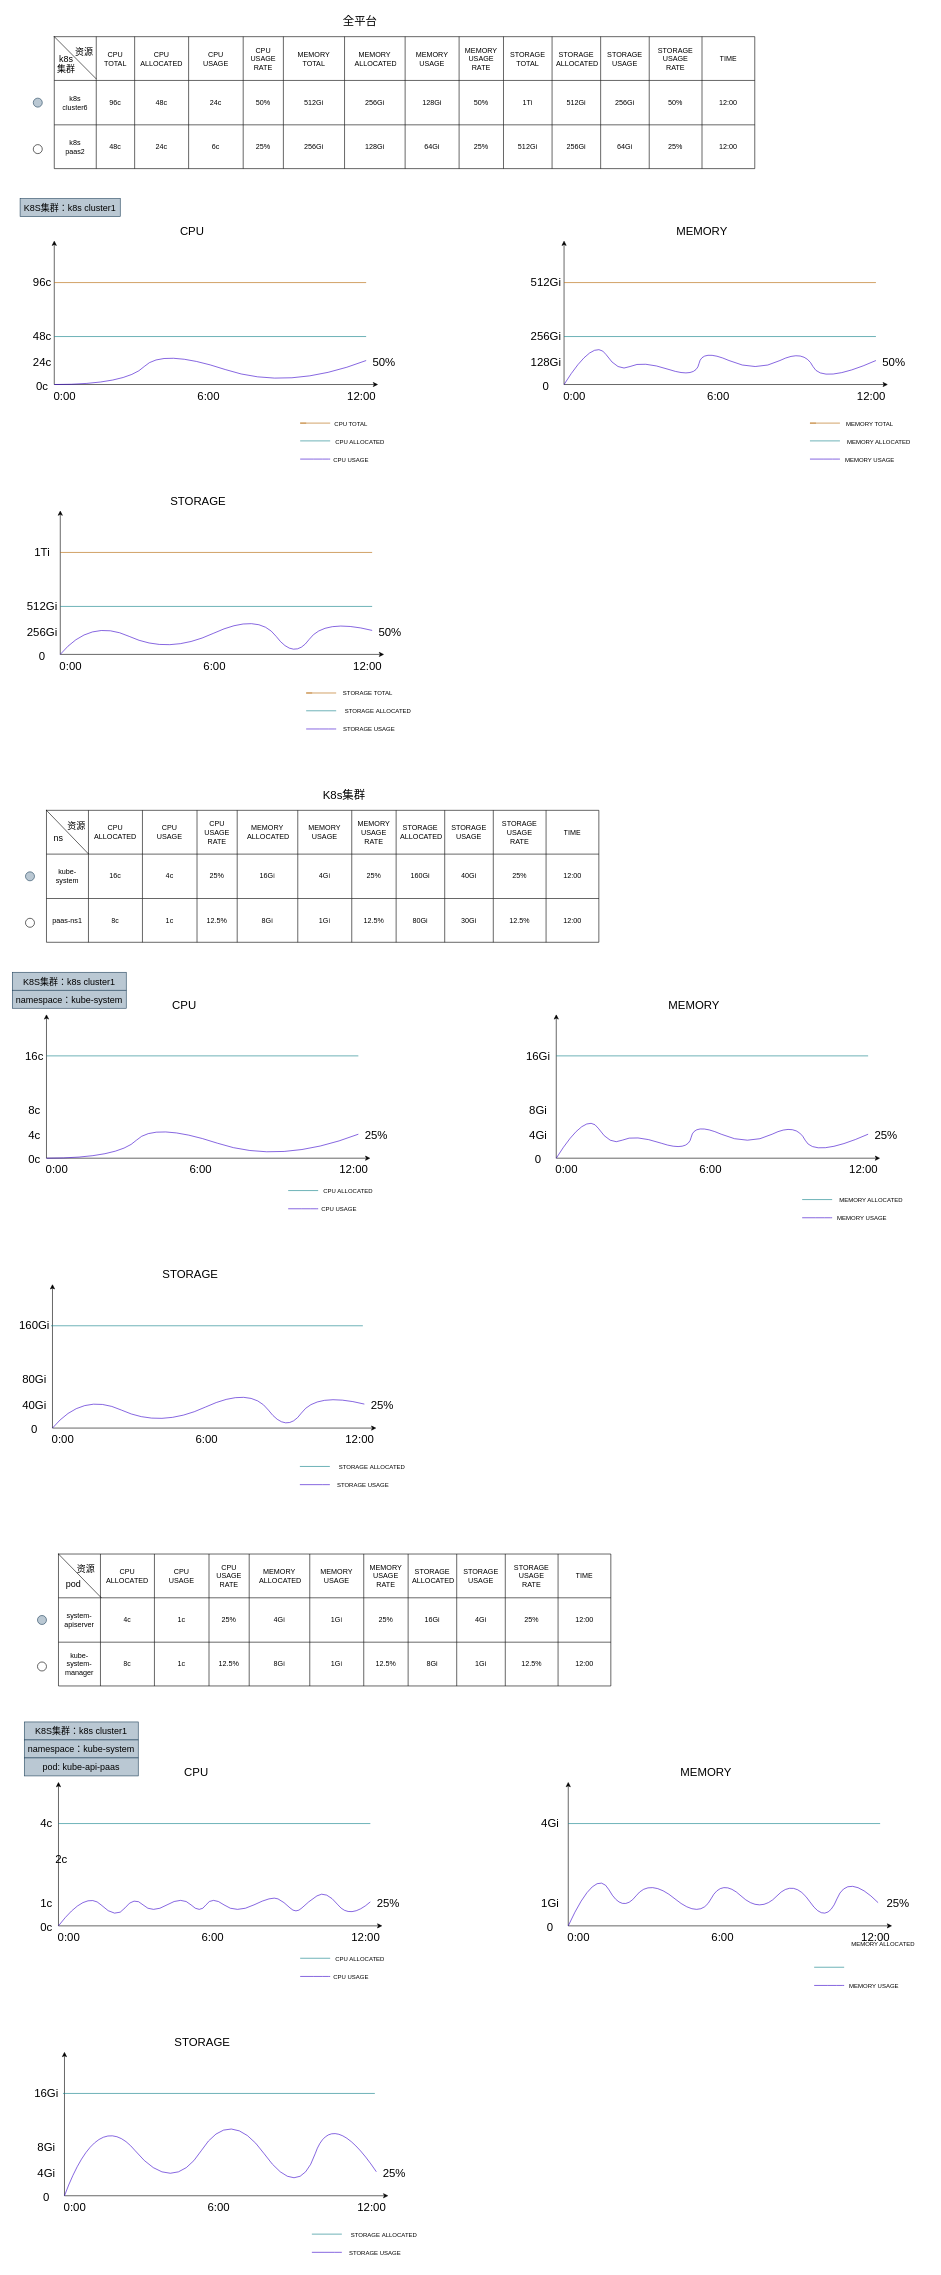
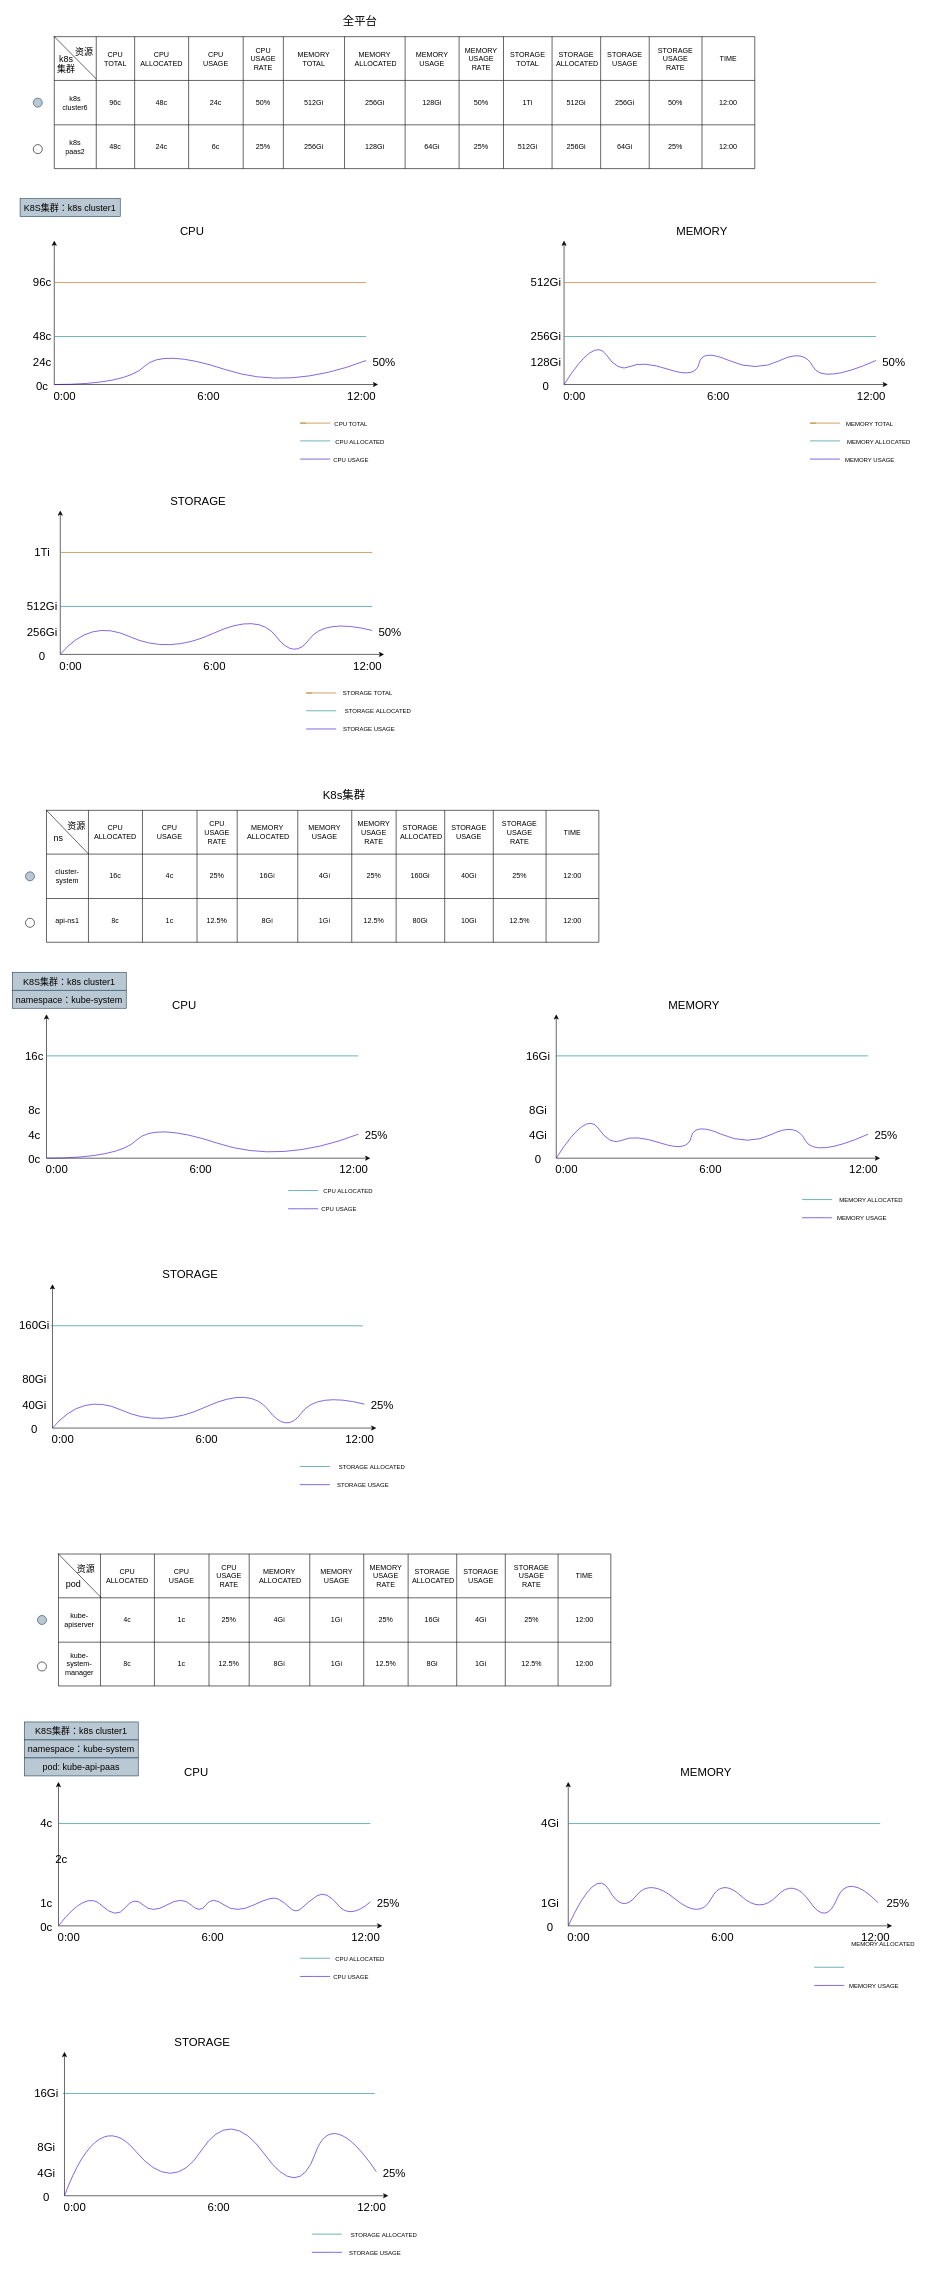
node "kube-system": label "kube-system" -> "cluster-system"
node "paas-ns1": label "paas-ns1" -> "api-ns1"
node "30Gi": label "30Gi" -> "10Gi"
node "system-apiserver": label "system-apiserver" -> "kube-apiserver"
